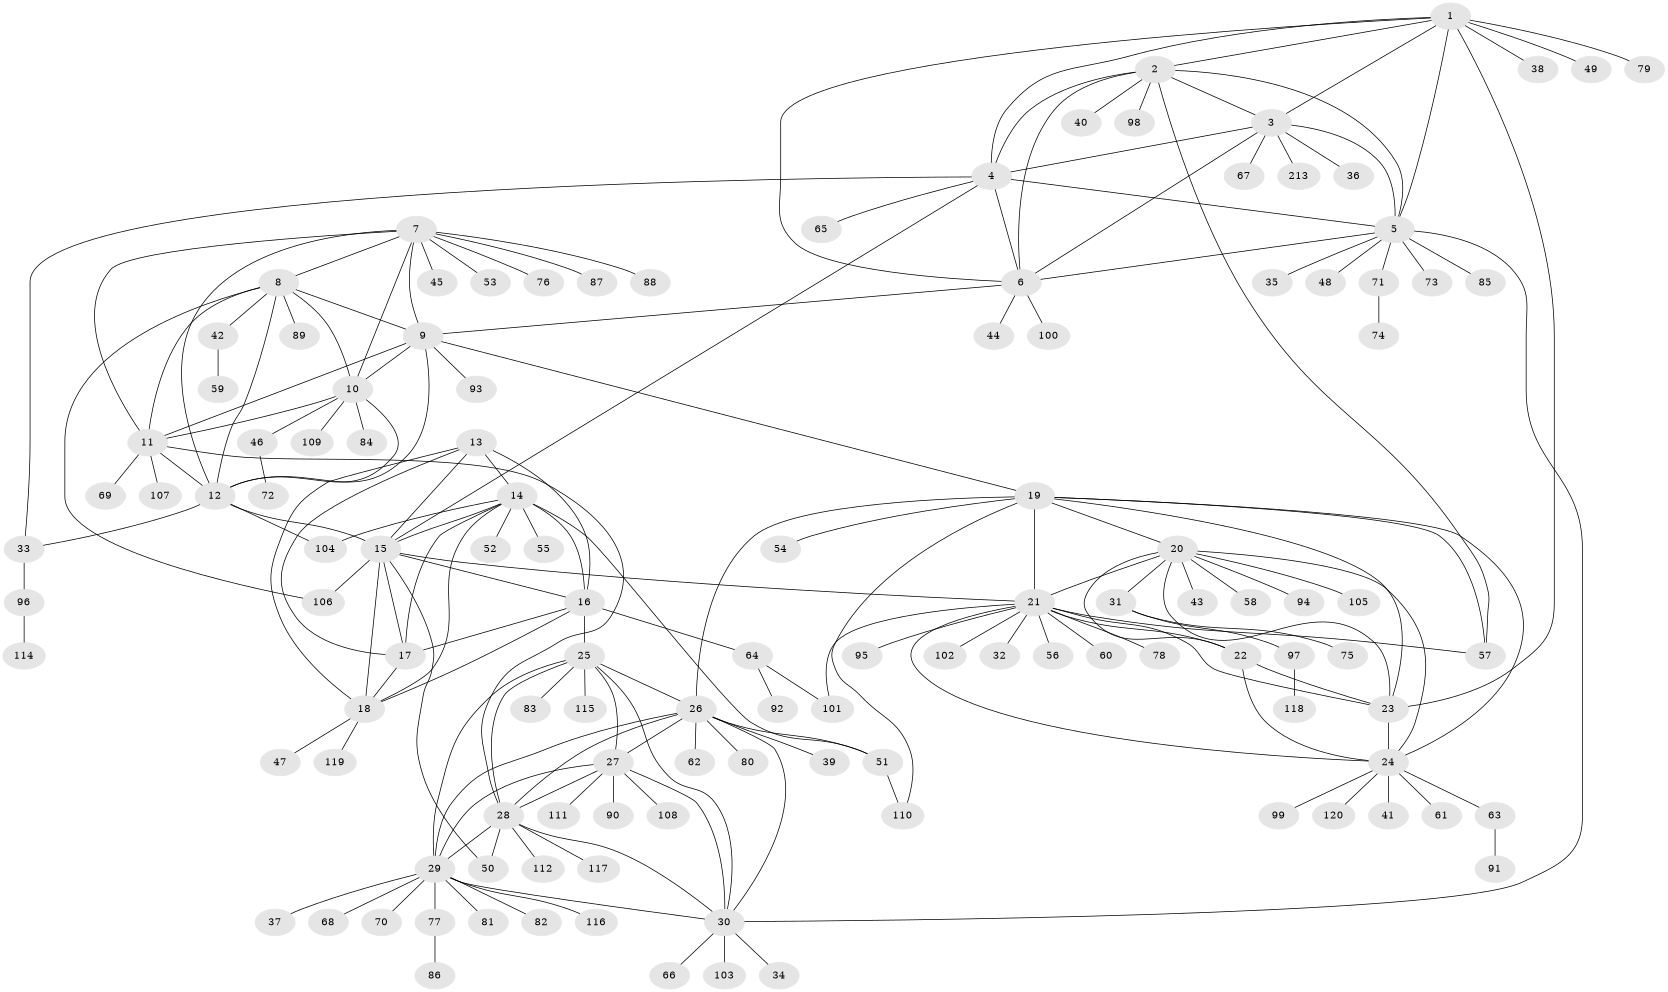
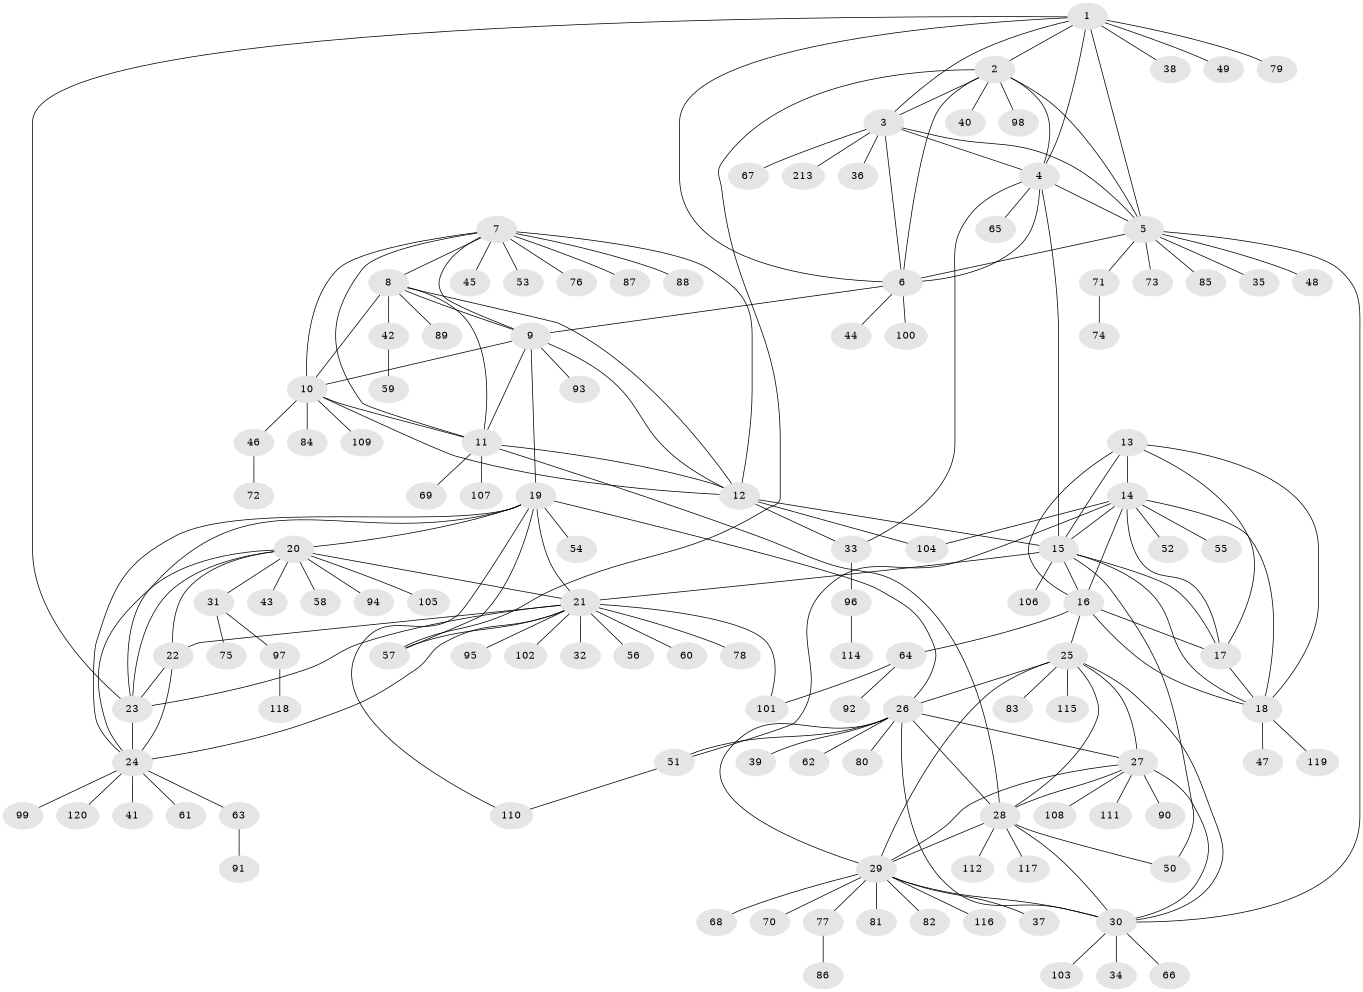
edge "8" -- "106": removed
